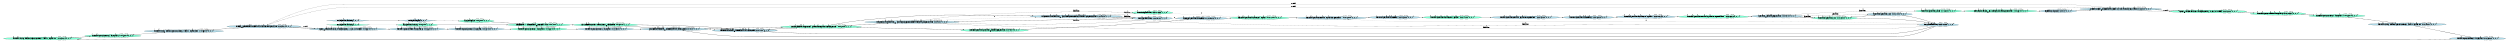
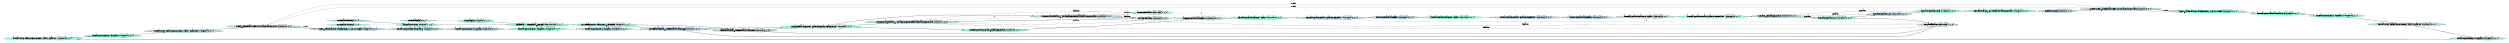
edge "assertValues(bytesValues,1,one())@@@21@@@['0', '0', '1']" -> "assertValues(fieldValues,2)@@@12@@@['1', '1', '0']": now "assertValues(bytesValues,1,one())@@@21@@@['0', '0', '1']" -> "assertValues(bytesValues,2,three())@@@22@@@['0', '0', '1']"
edge "testSingleValueWithMissing['1', '0', '0']" -> "testSingleValueAllSet['0', '0', '1']": now "testSingleValueWithMissing['1', '0', '0']" -> "fillSingleValueWithMissing()@@@3@@@['1', '1', '0']"
